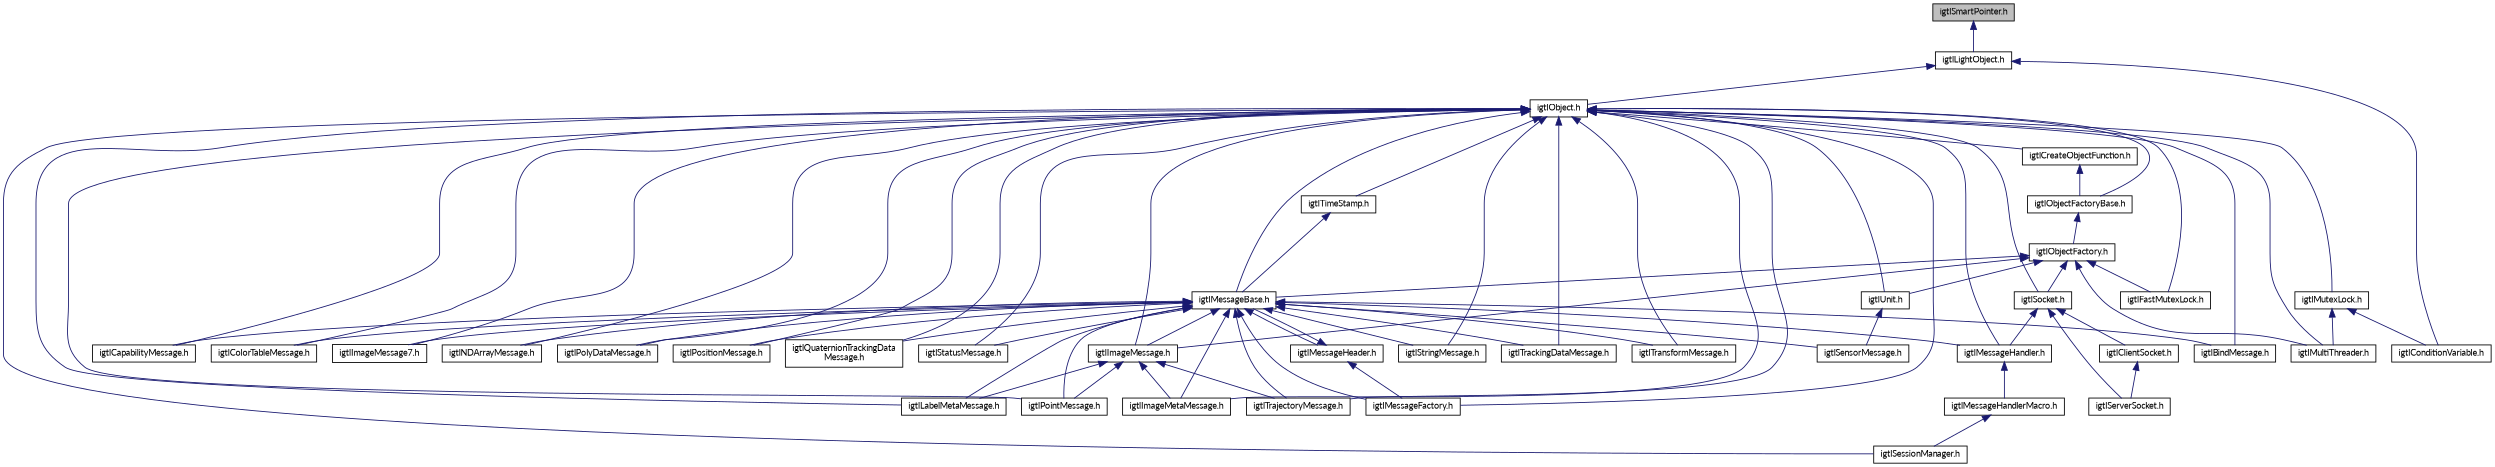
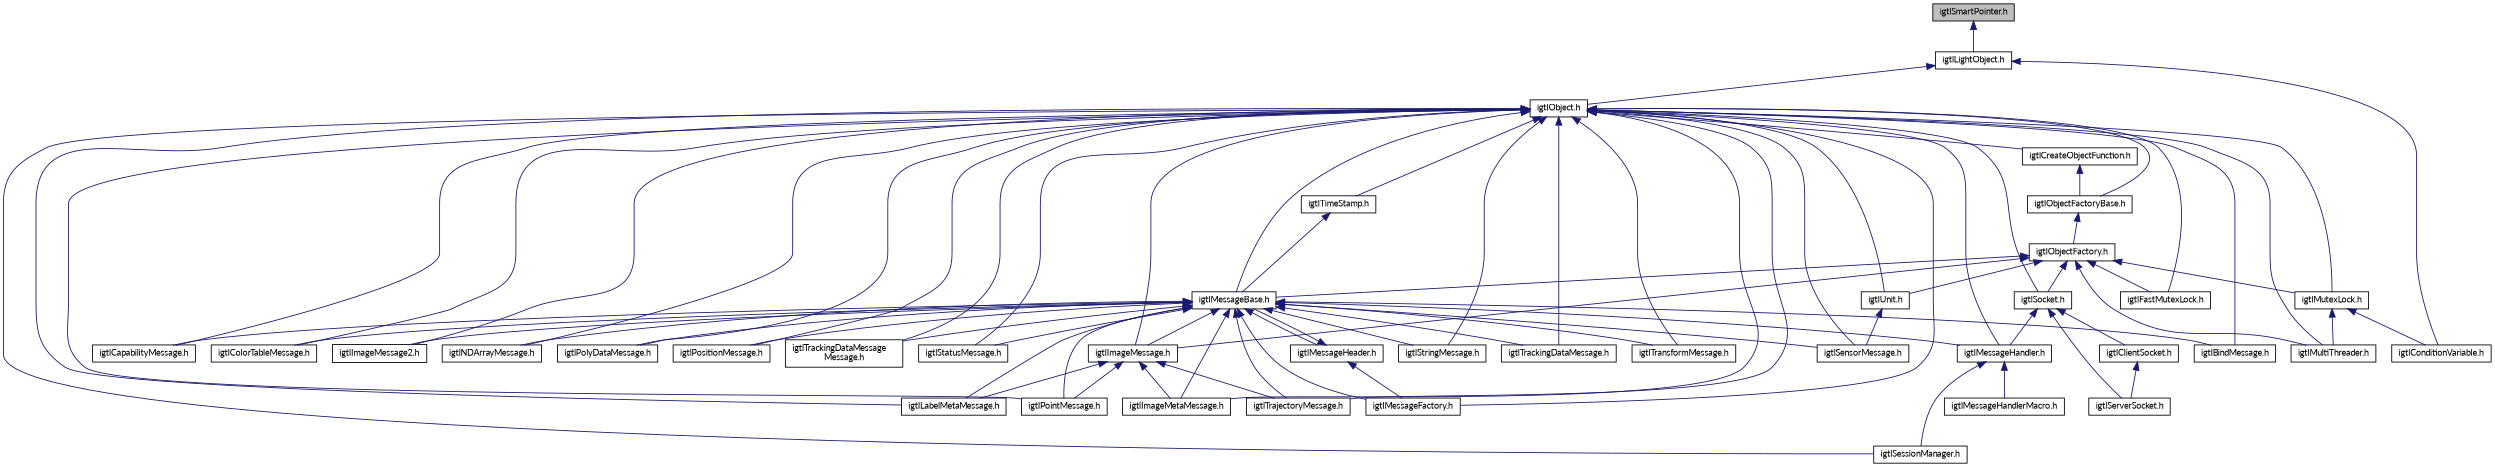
edge "igtlSensorMessage.h" -> "igtlObject.h": added
edge "igtlMutexLock.h" -> "igtlObjectFactory.h": added
node "igtlImageMessage7.h": label "igtlImageMessage7.h" -> "igtlImageMessage2.h"
node "igtlQuaternionTrackingData Message.h": label "igtlQuaternionTrackingData Message.h" -> "igtlTrackingDataMessage Message.h"
edge "igtlSessionManager.h" -> "igtlMessageHandlerMacro.h": now "igtlSessionManager.h" -> "igtlMessageHandler.h"
